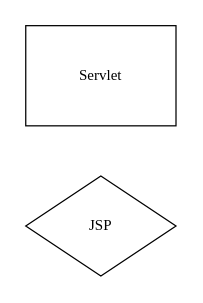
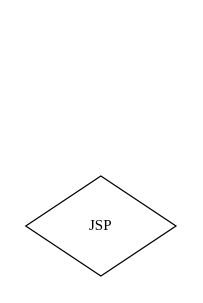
node "Servlet": removed
